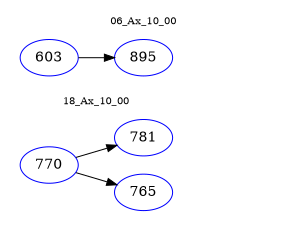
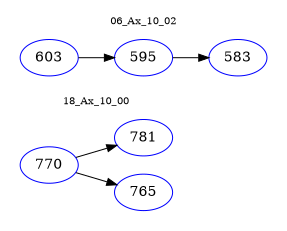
cluster "06_Ax_10_00": label "06_Ax_10_00" -> "06_Ax_10_02"
node "895": label "895" -> "595"
node "583": added
